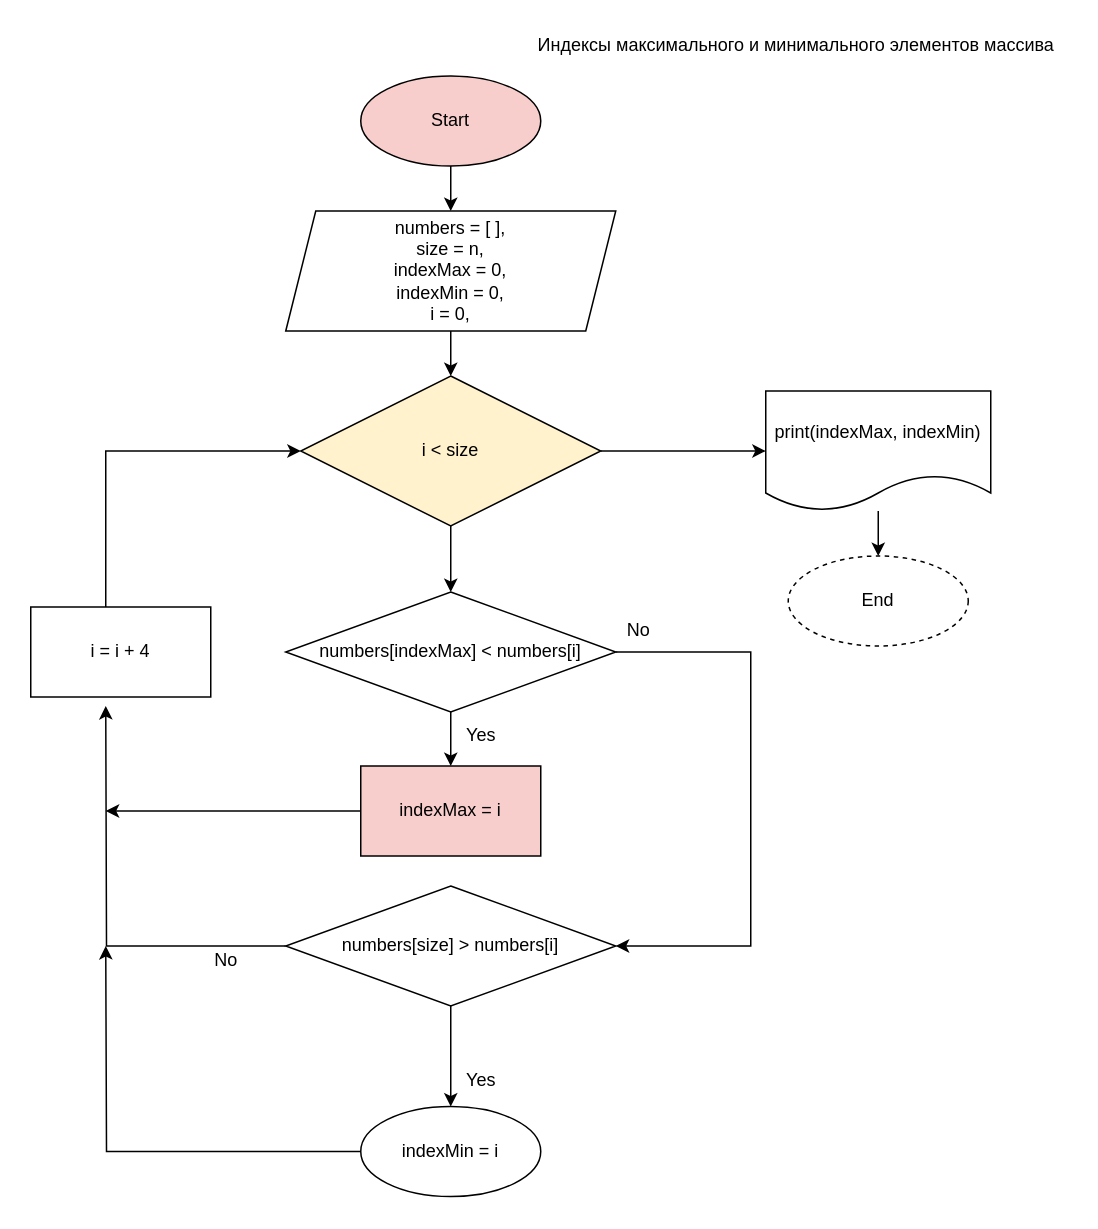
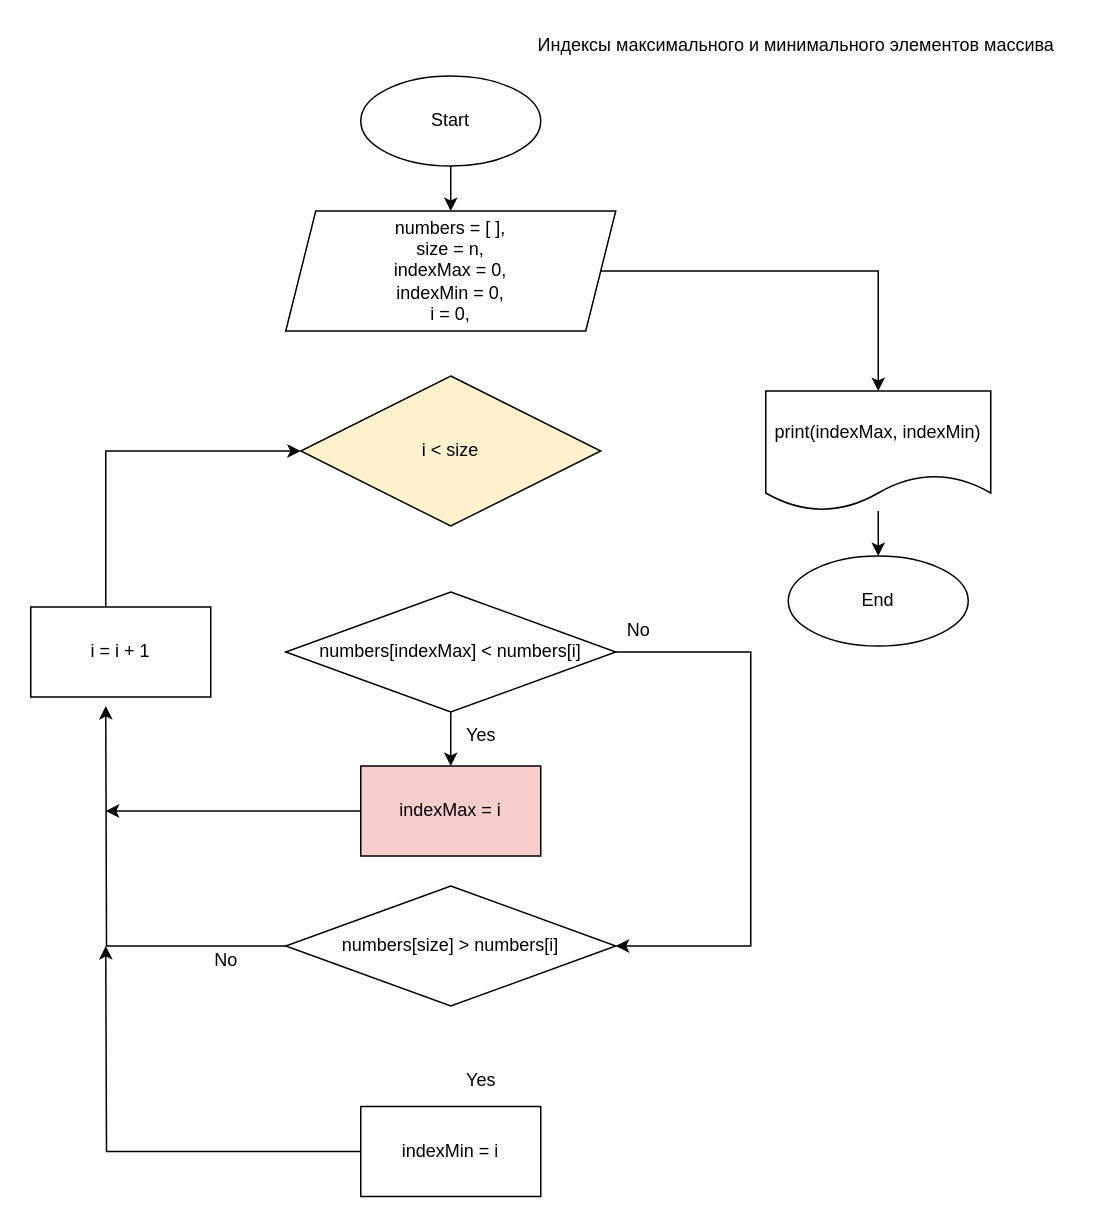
node "Start": fillcolor #f8cecc -> #ffffff
edge "numbers = [ ], size = n, indexMax = 0, indexMin = 0, i = 0," -> "i < size": now "numbers = [ ], size = n, indexMax = 0, indexMin = 0, i = 0," -> "print(indexMax, indexMin)"
edge "i < size" -> "print(indexMax, indexMin)": removed
edge "i < size" -> "numbers[indexMax] < numbers[i]": removed
node "End": style dashed -> solid
node "i = i + 4": label "i = i + 4" -> "i = i + 1"
edge "numbers[size] > numbers[i]" -> "indexMin = i": removed
node "indexMin = i": shape ellipse -> rectangle
